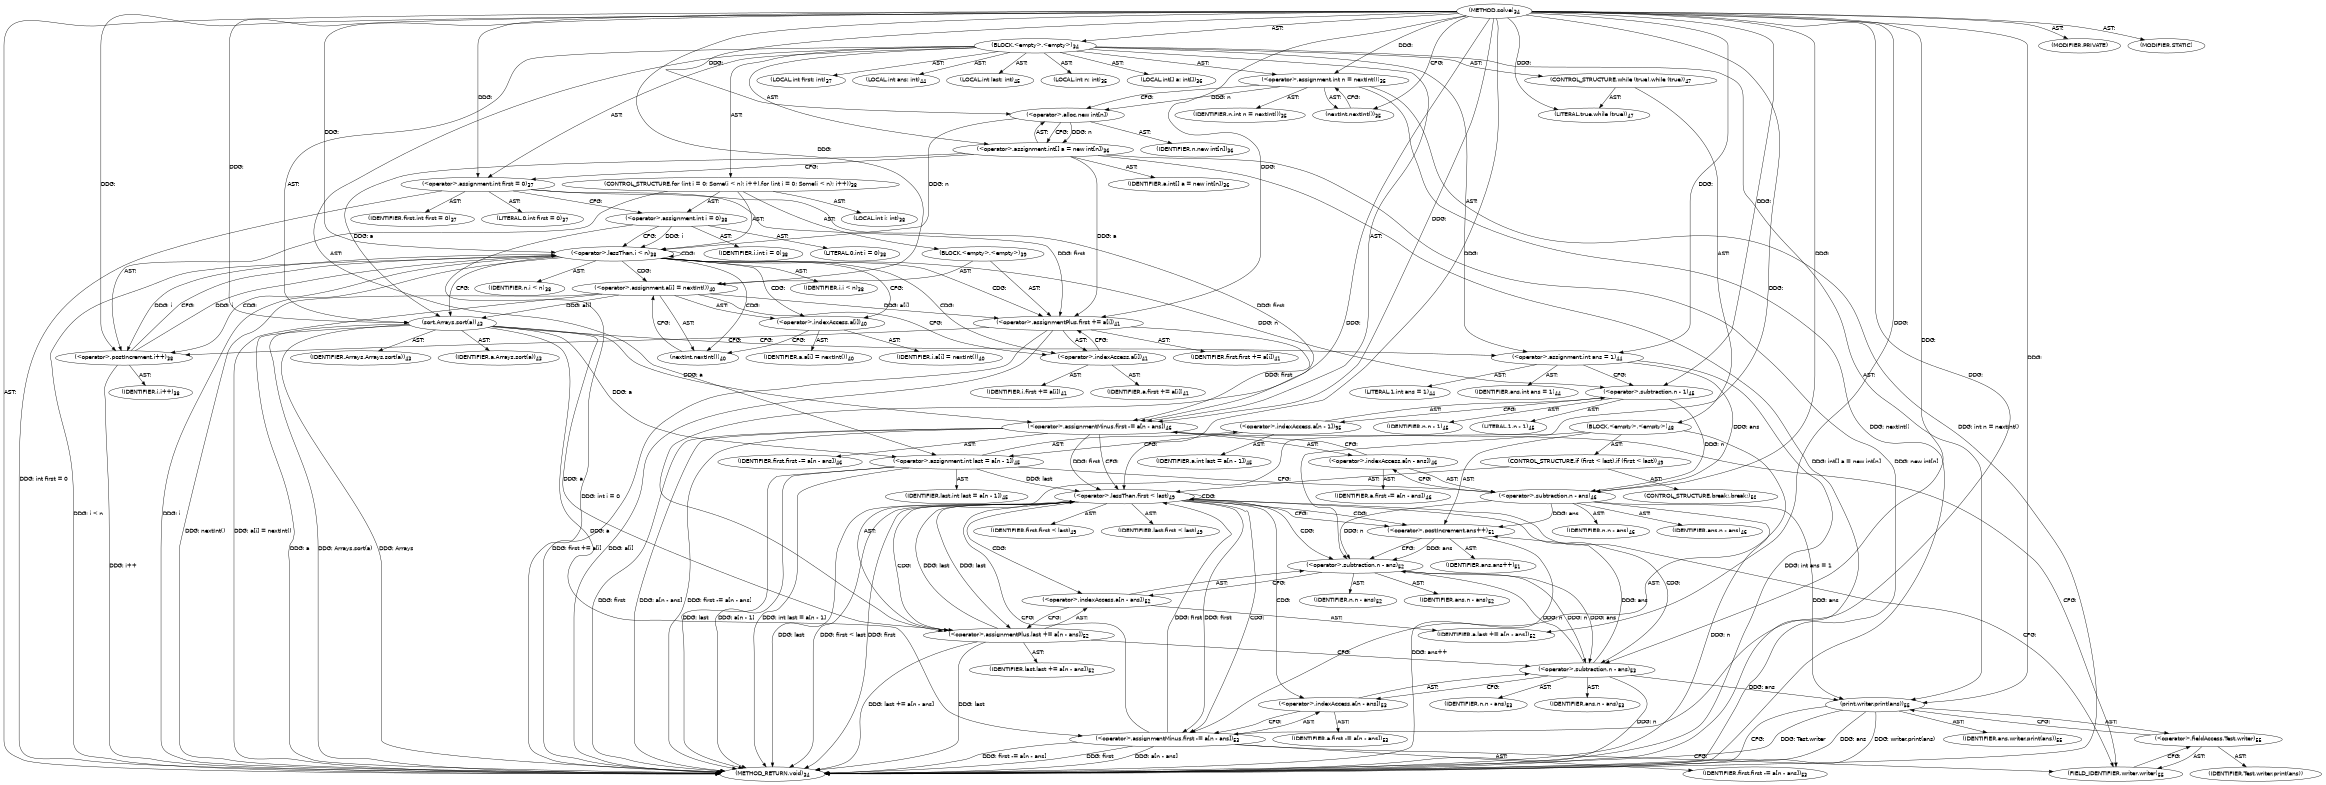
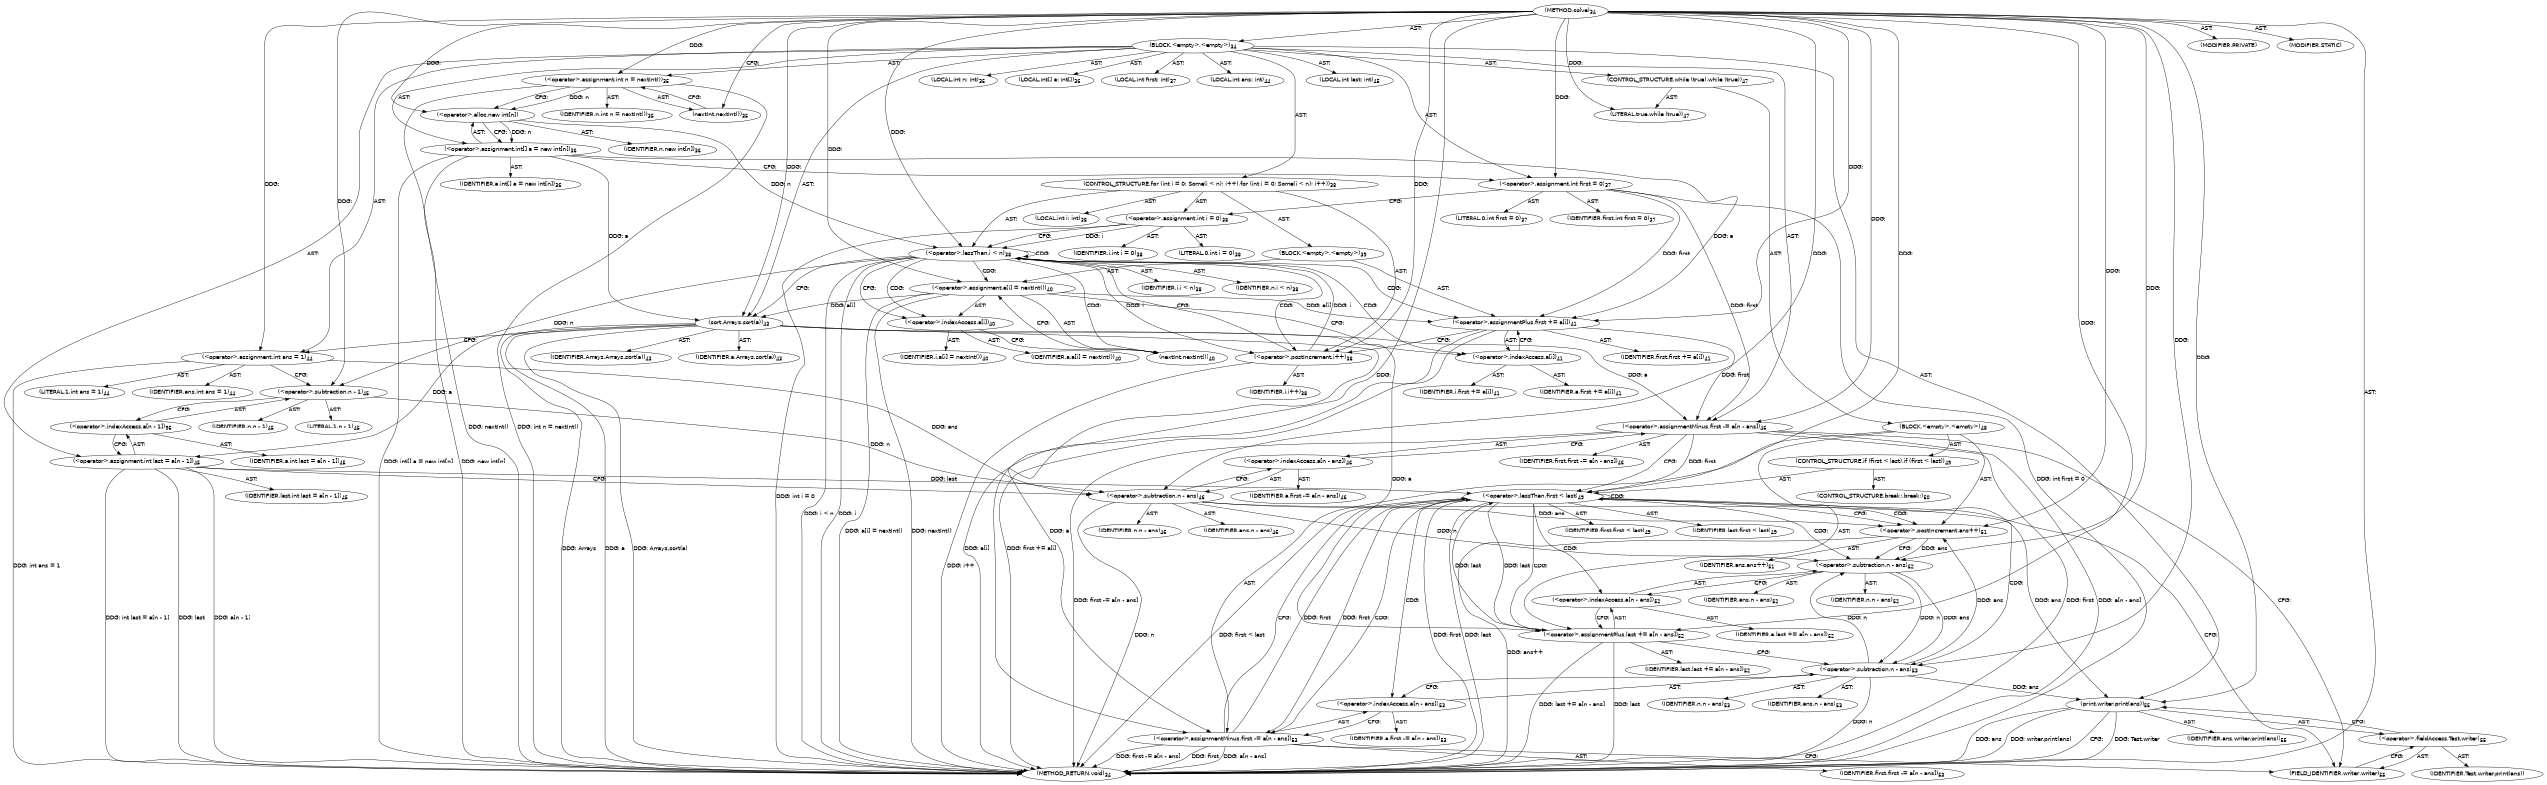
edge "(METHOD,solve)" -> "(IDENTIFIER,a,last += a[n - ans])": now "(METHOD,solve)" -> "(<operator>.postIncrement,ans++)"
